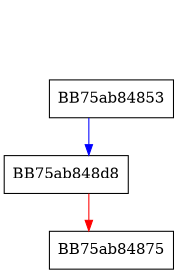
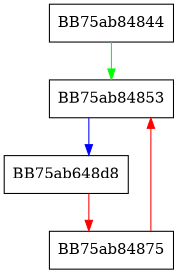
node "BB75ab84844": added
node "BB75ab848d8": label "BB75ab848d8" -> "BB75ab648d8"
edge "BB75ab84875" -> "BB75ab84853": added
